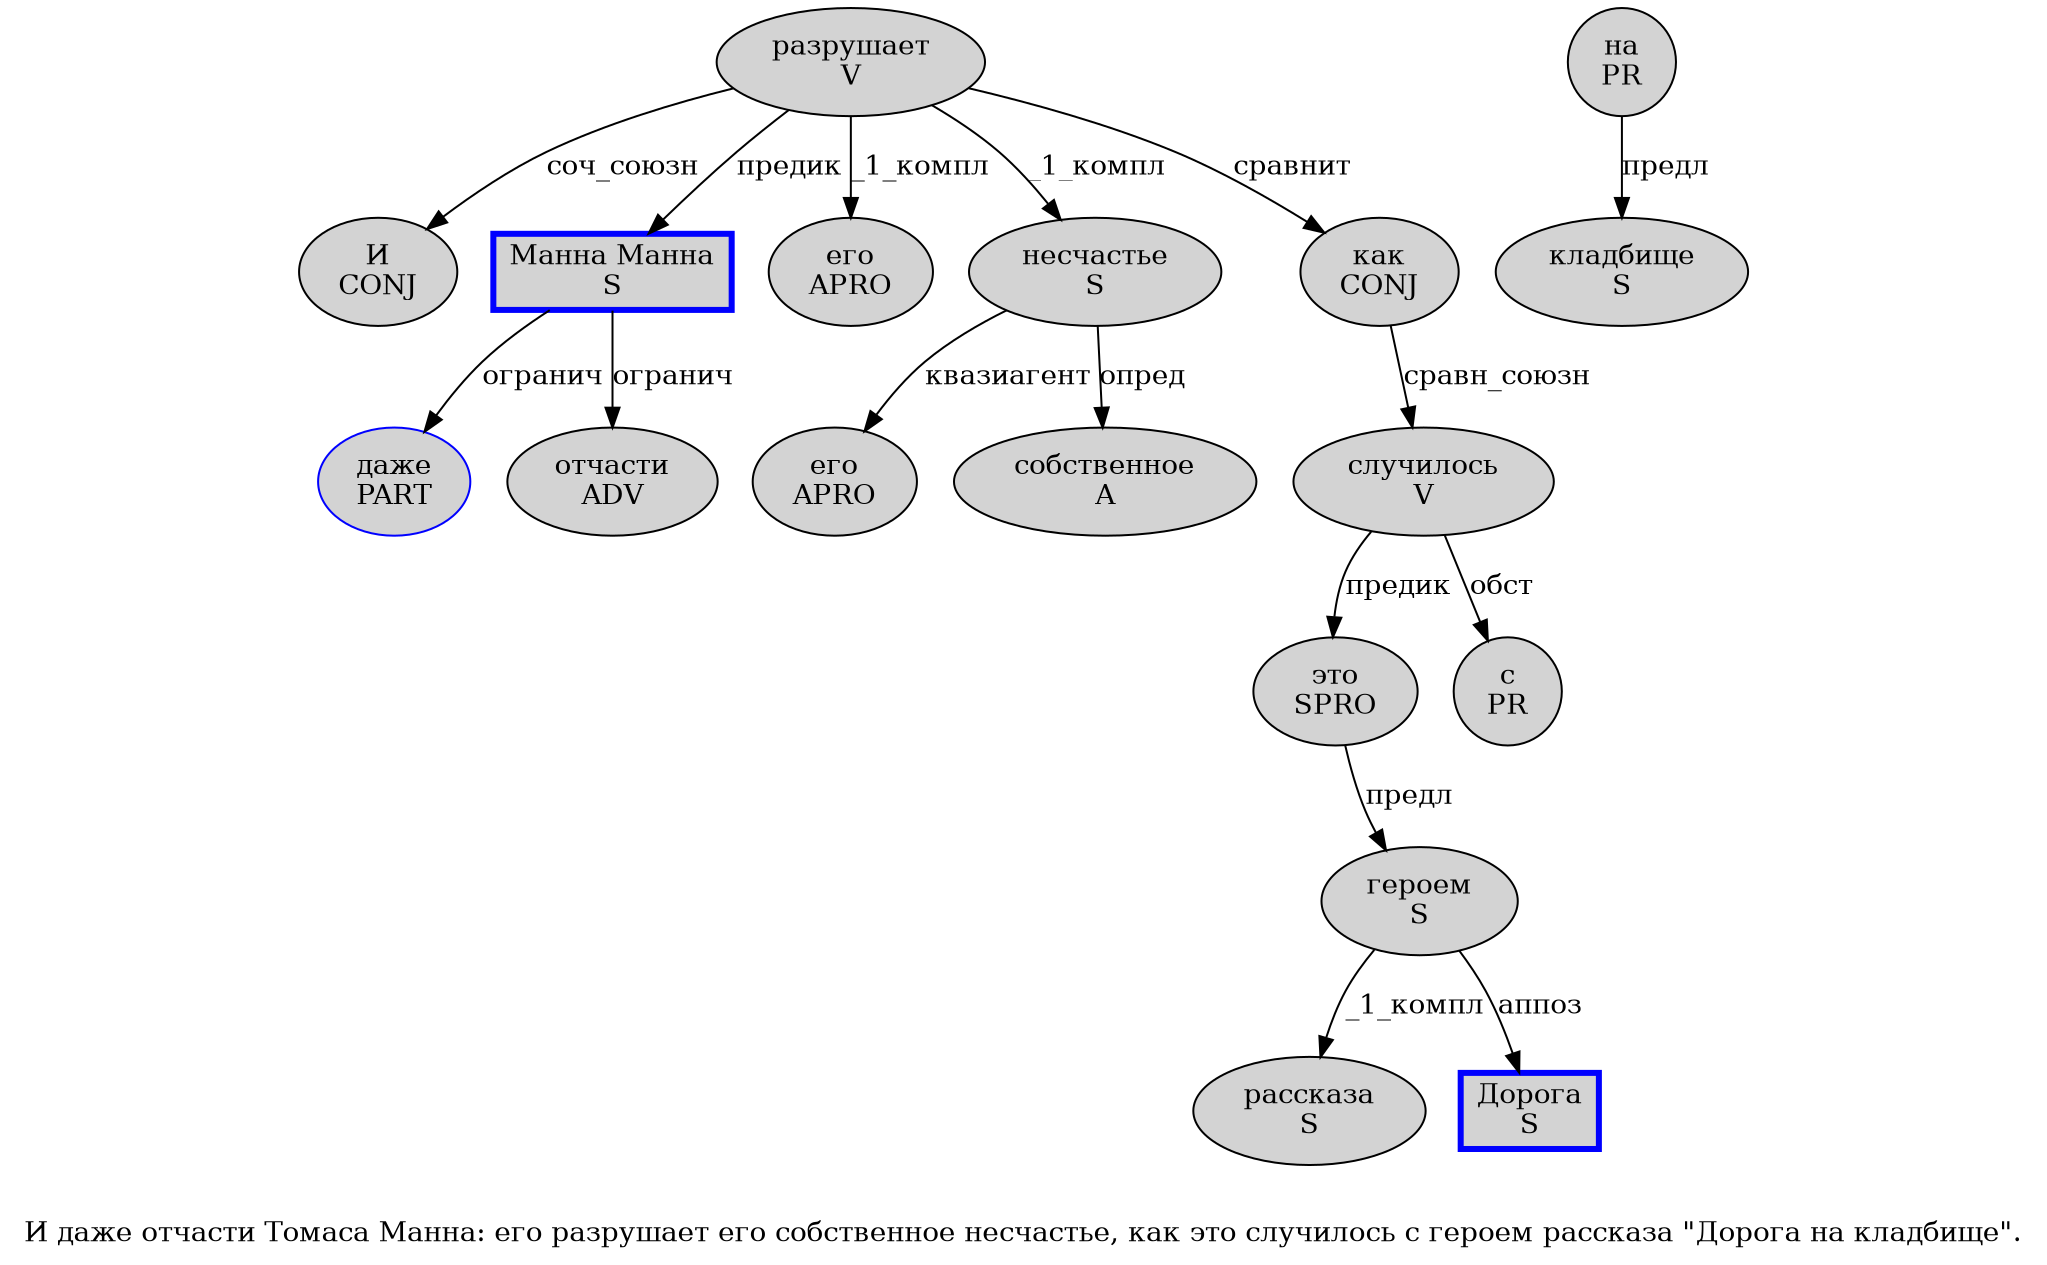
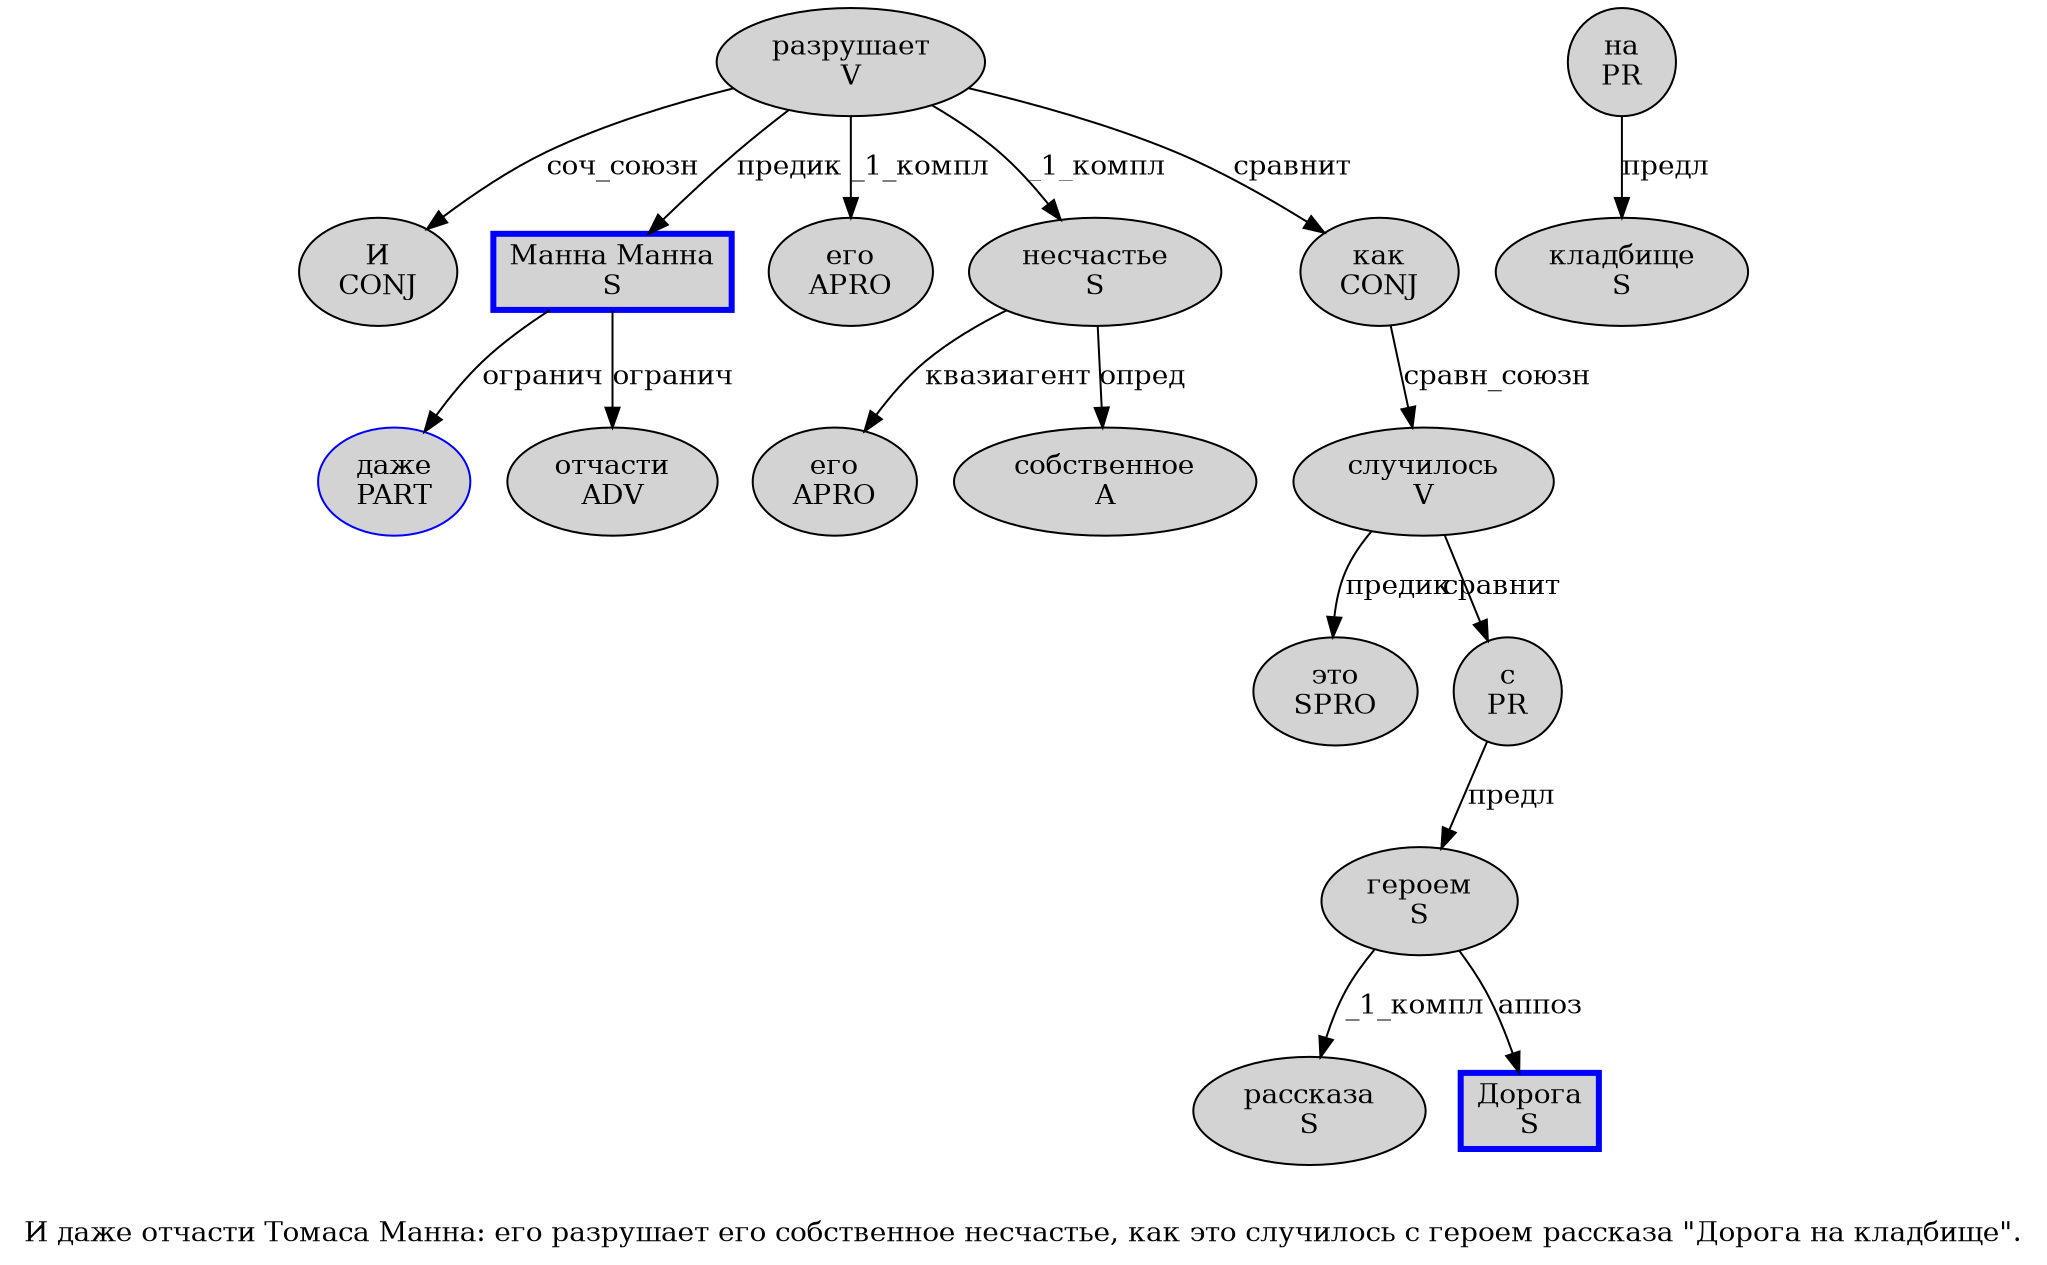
edge "случилось V" -> "с PR": label "обст" -> "сравнит"
edge "это SPRO" -> "героем S": now "с PR" -> "героем S"
